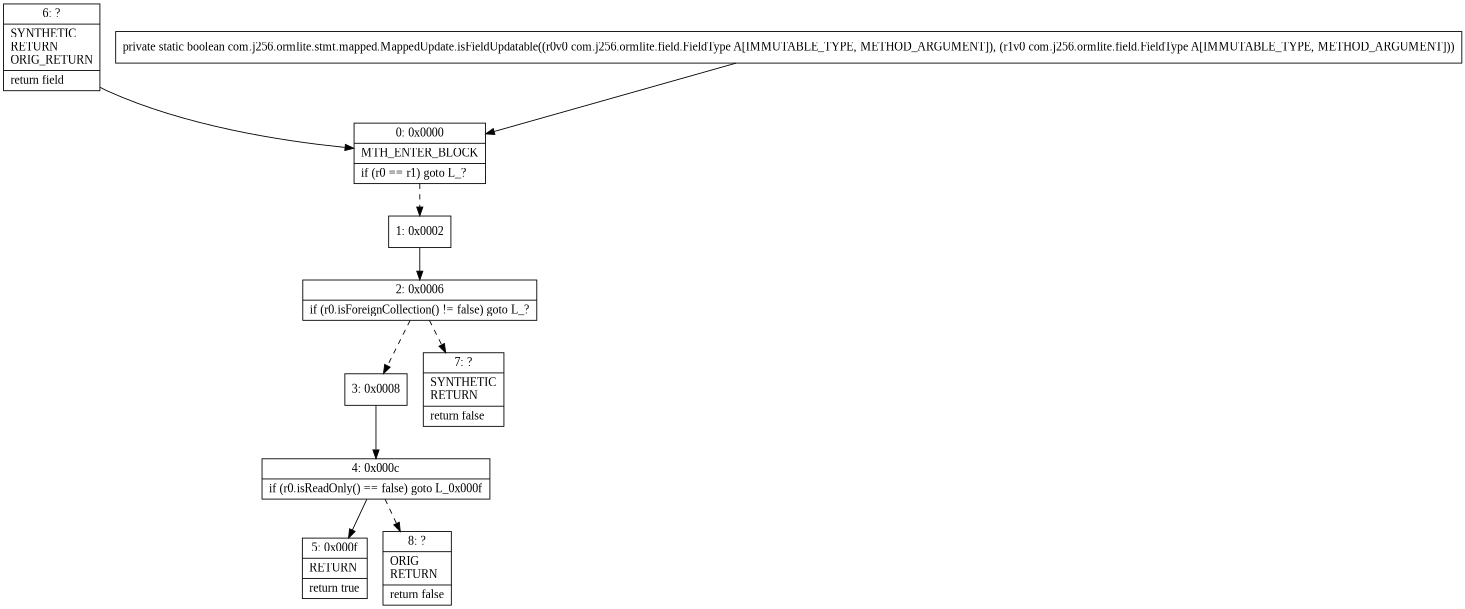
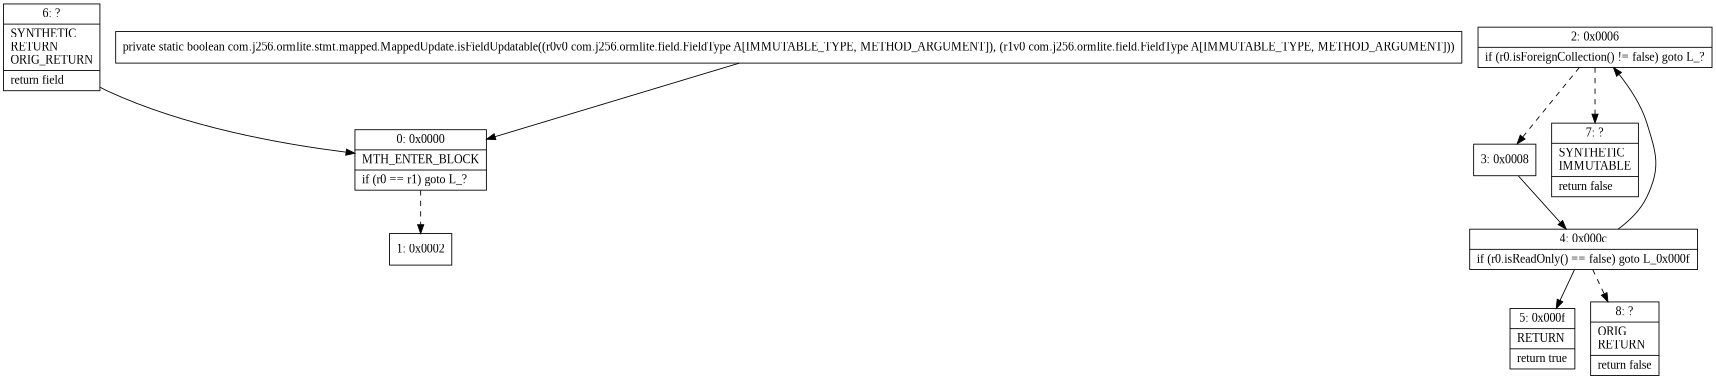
edge "1: 0x0002" -> "2: 0x0006": now "4: 0x000c" -> "2: 0x0006"
node "7: ?": text "RETURN" -> "IMMUTABLE"
